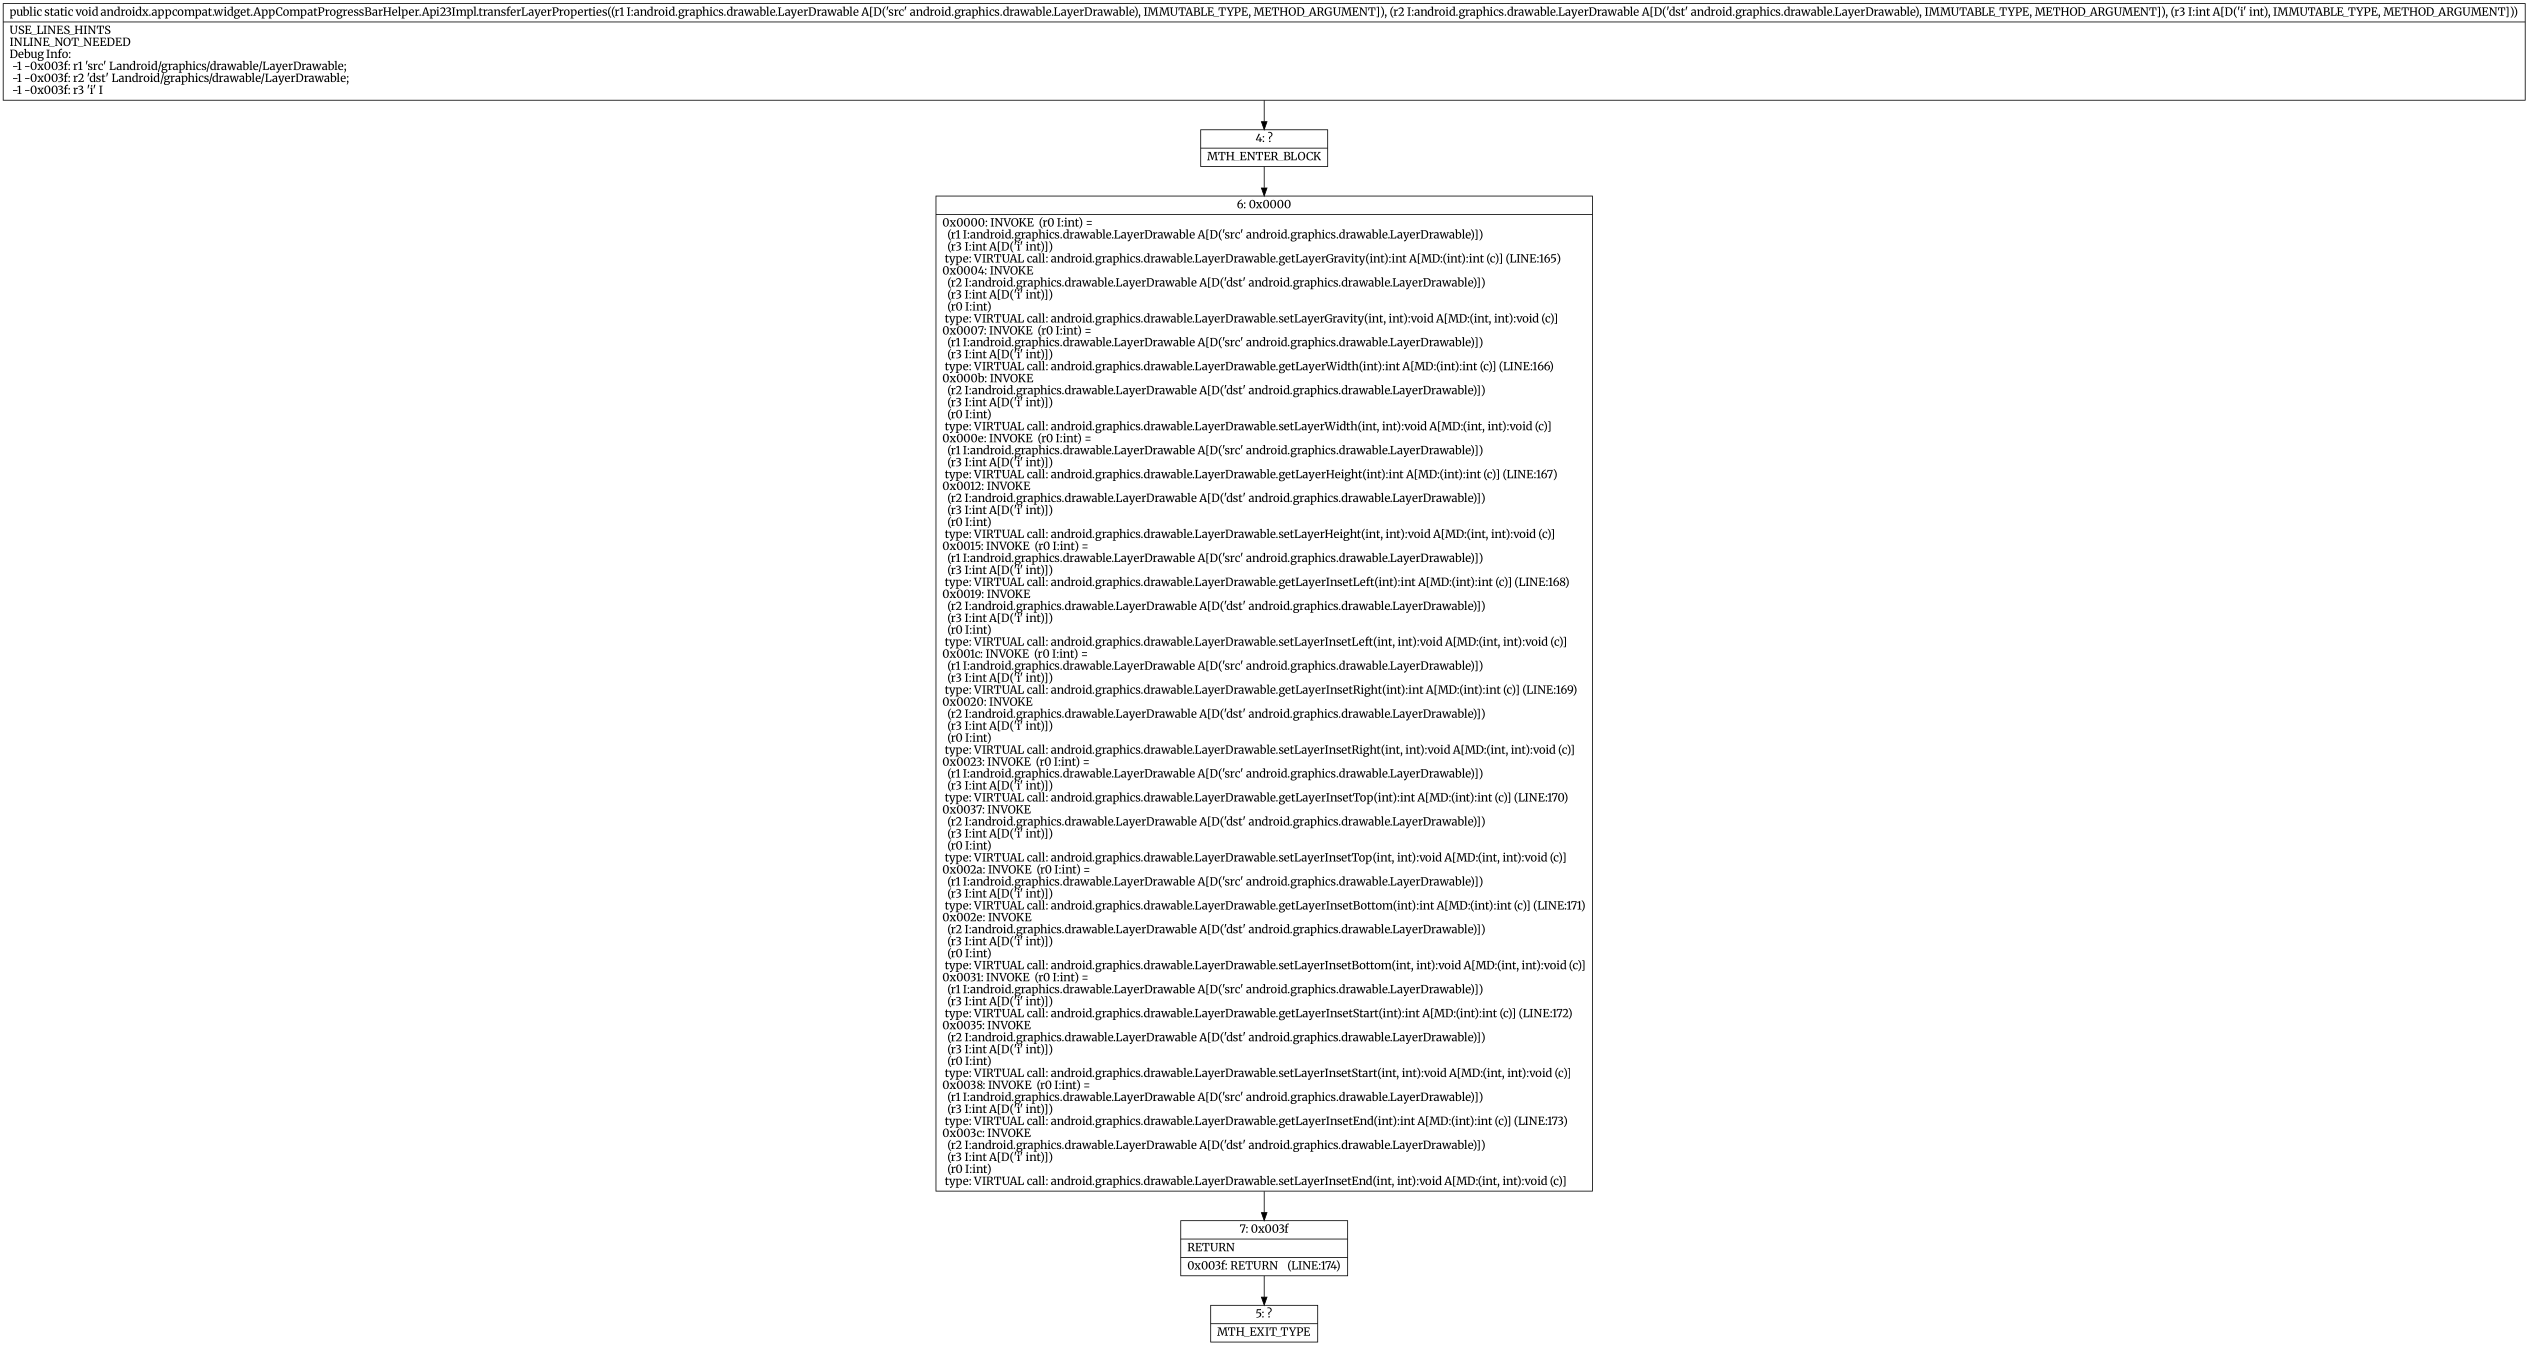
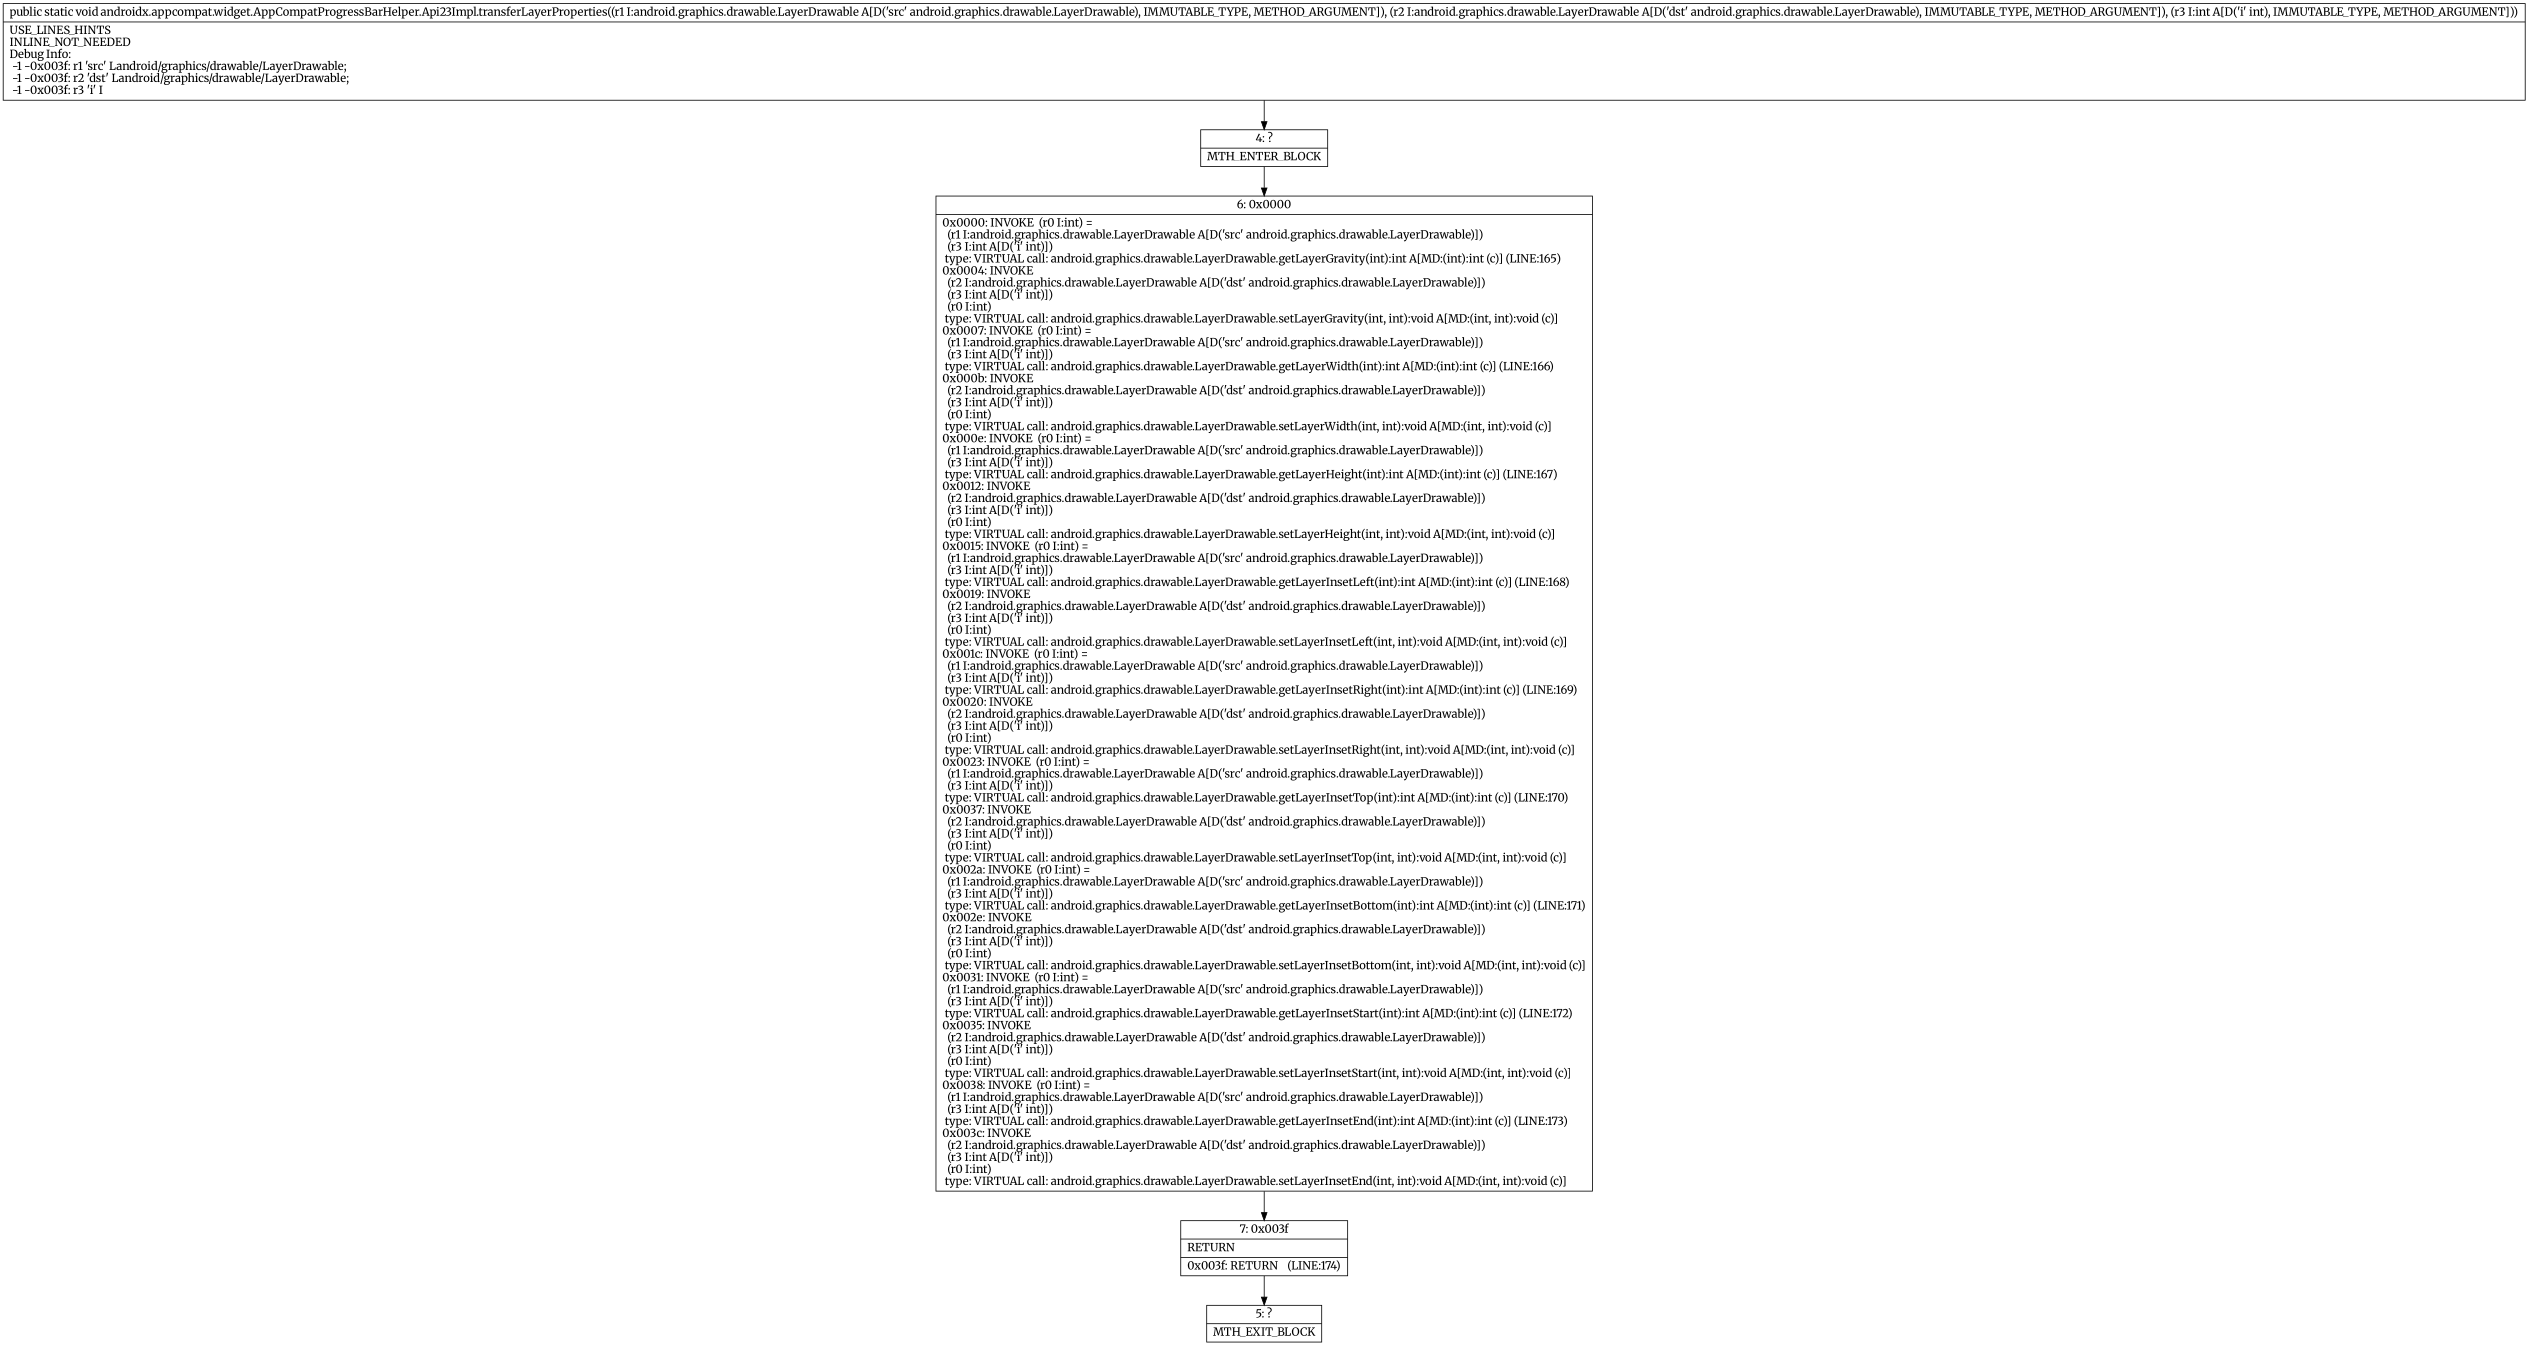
node "5: ?": text "MTH_EXIT_TYPE" -> "MTH_EXIT_BLOCK"
